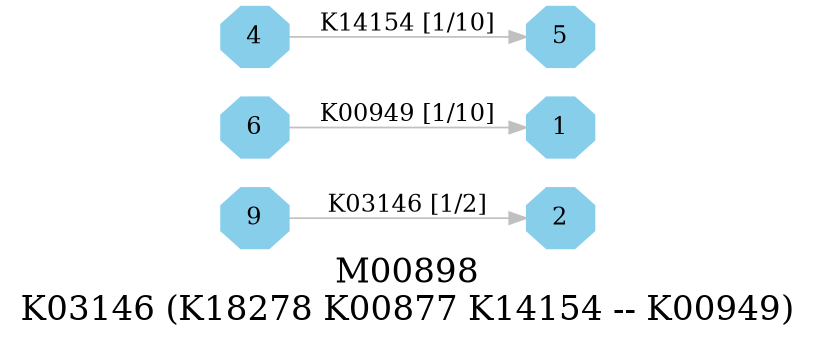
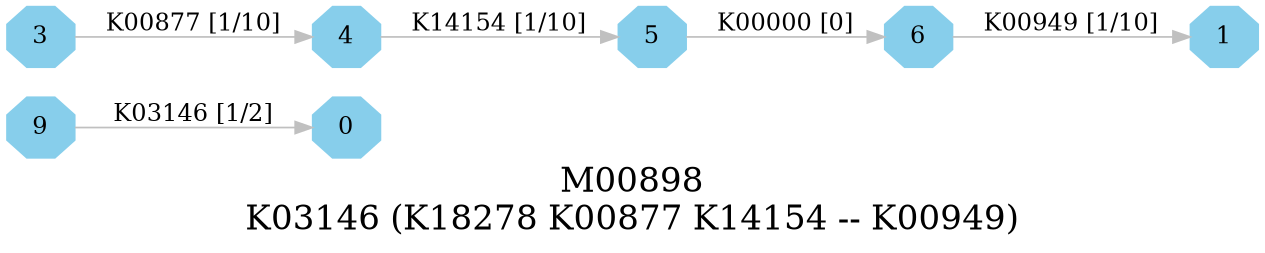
node "3": added
edge "5" -> "6": added, label "K00000 [0]"
node "2": label "2" -> "0"
